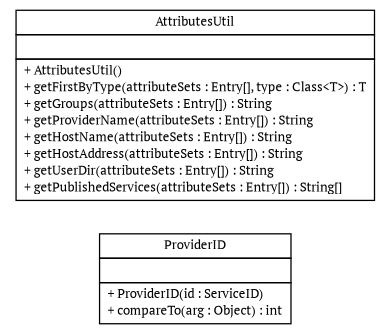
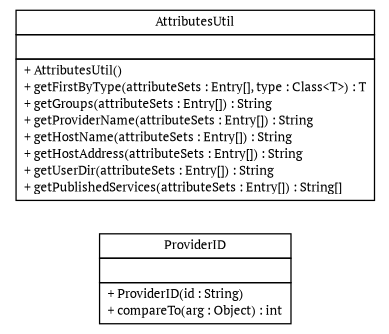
node "ProviderID": text "+ ProviderID(id : ServiceID)" -> "+ ProviderID(id : String)"
